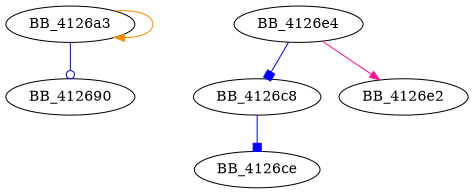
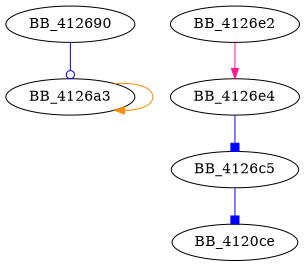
edge "BB_4126a3" -> "BB_412690": reversed
edge "BB_4126e4" -> "BB_4126e2": reversed
node "BB_4126c8": label "BB_4126c8" -> "BB_4126c5"
node "BB_4126ce": label "BB_4126ce" -> "BB_4120ce"
